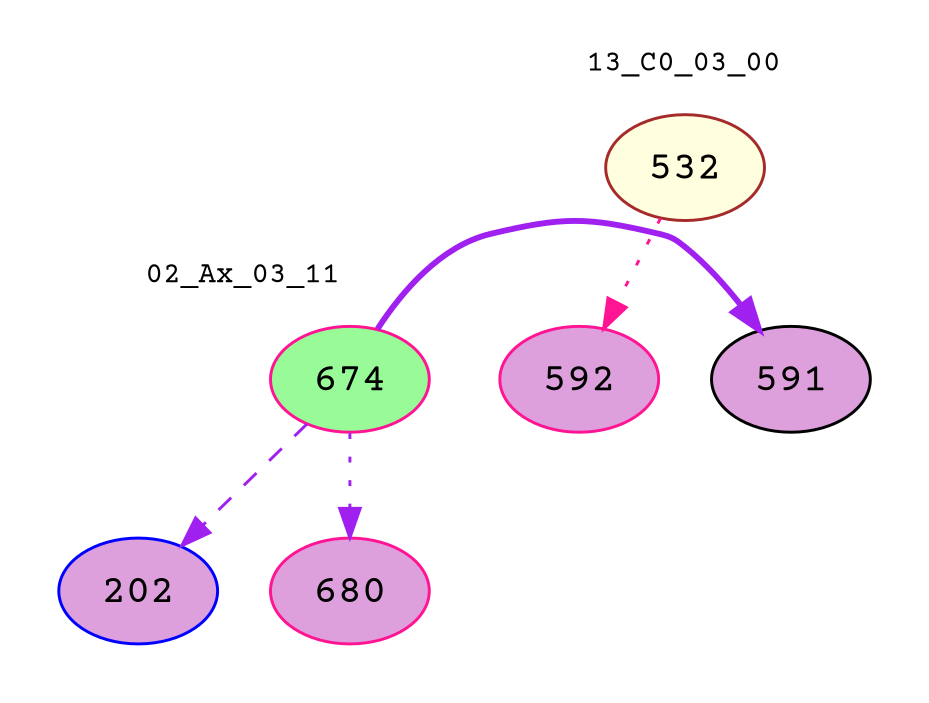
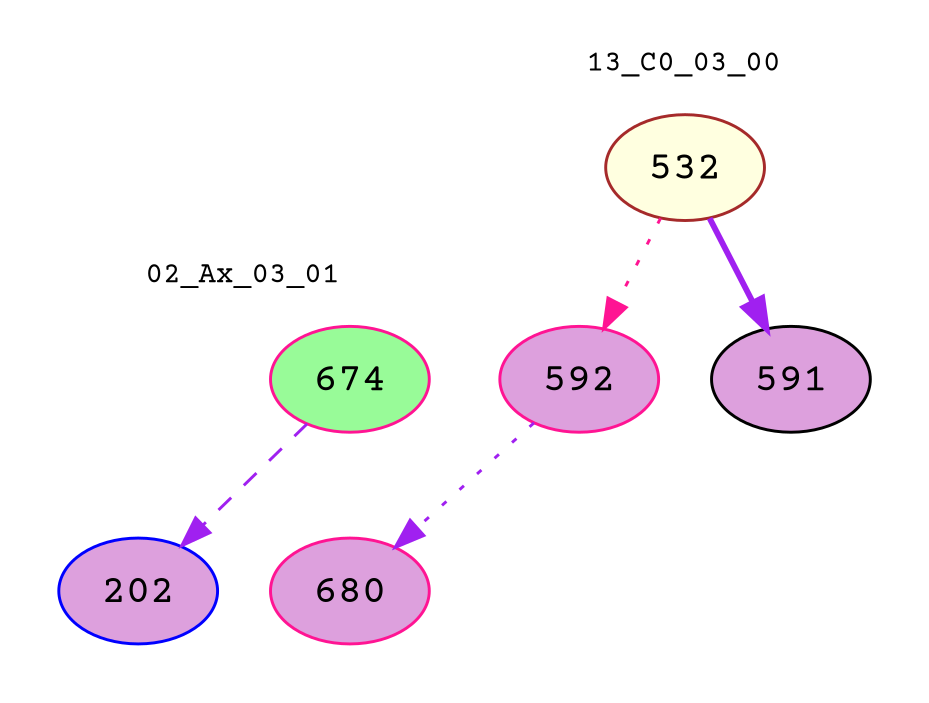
edge "674" -> "591": now "532" -> "591"
cluster "02_Ax_03_11": label "02_Ax_03_11" -> "02_Ax_03_01"
edge "674" -> "680": now "592" -> "680"
